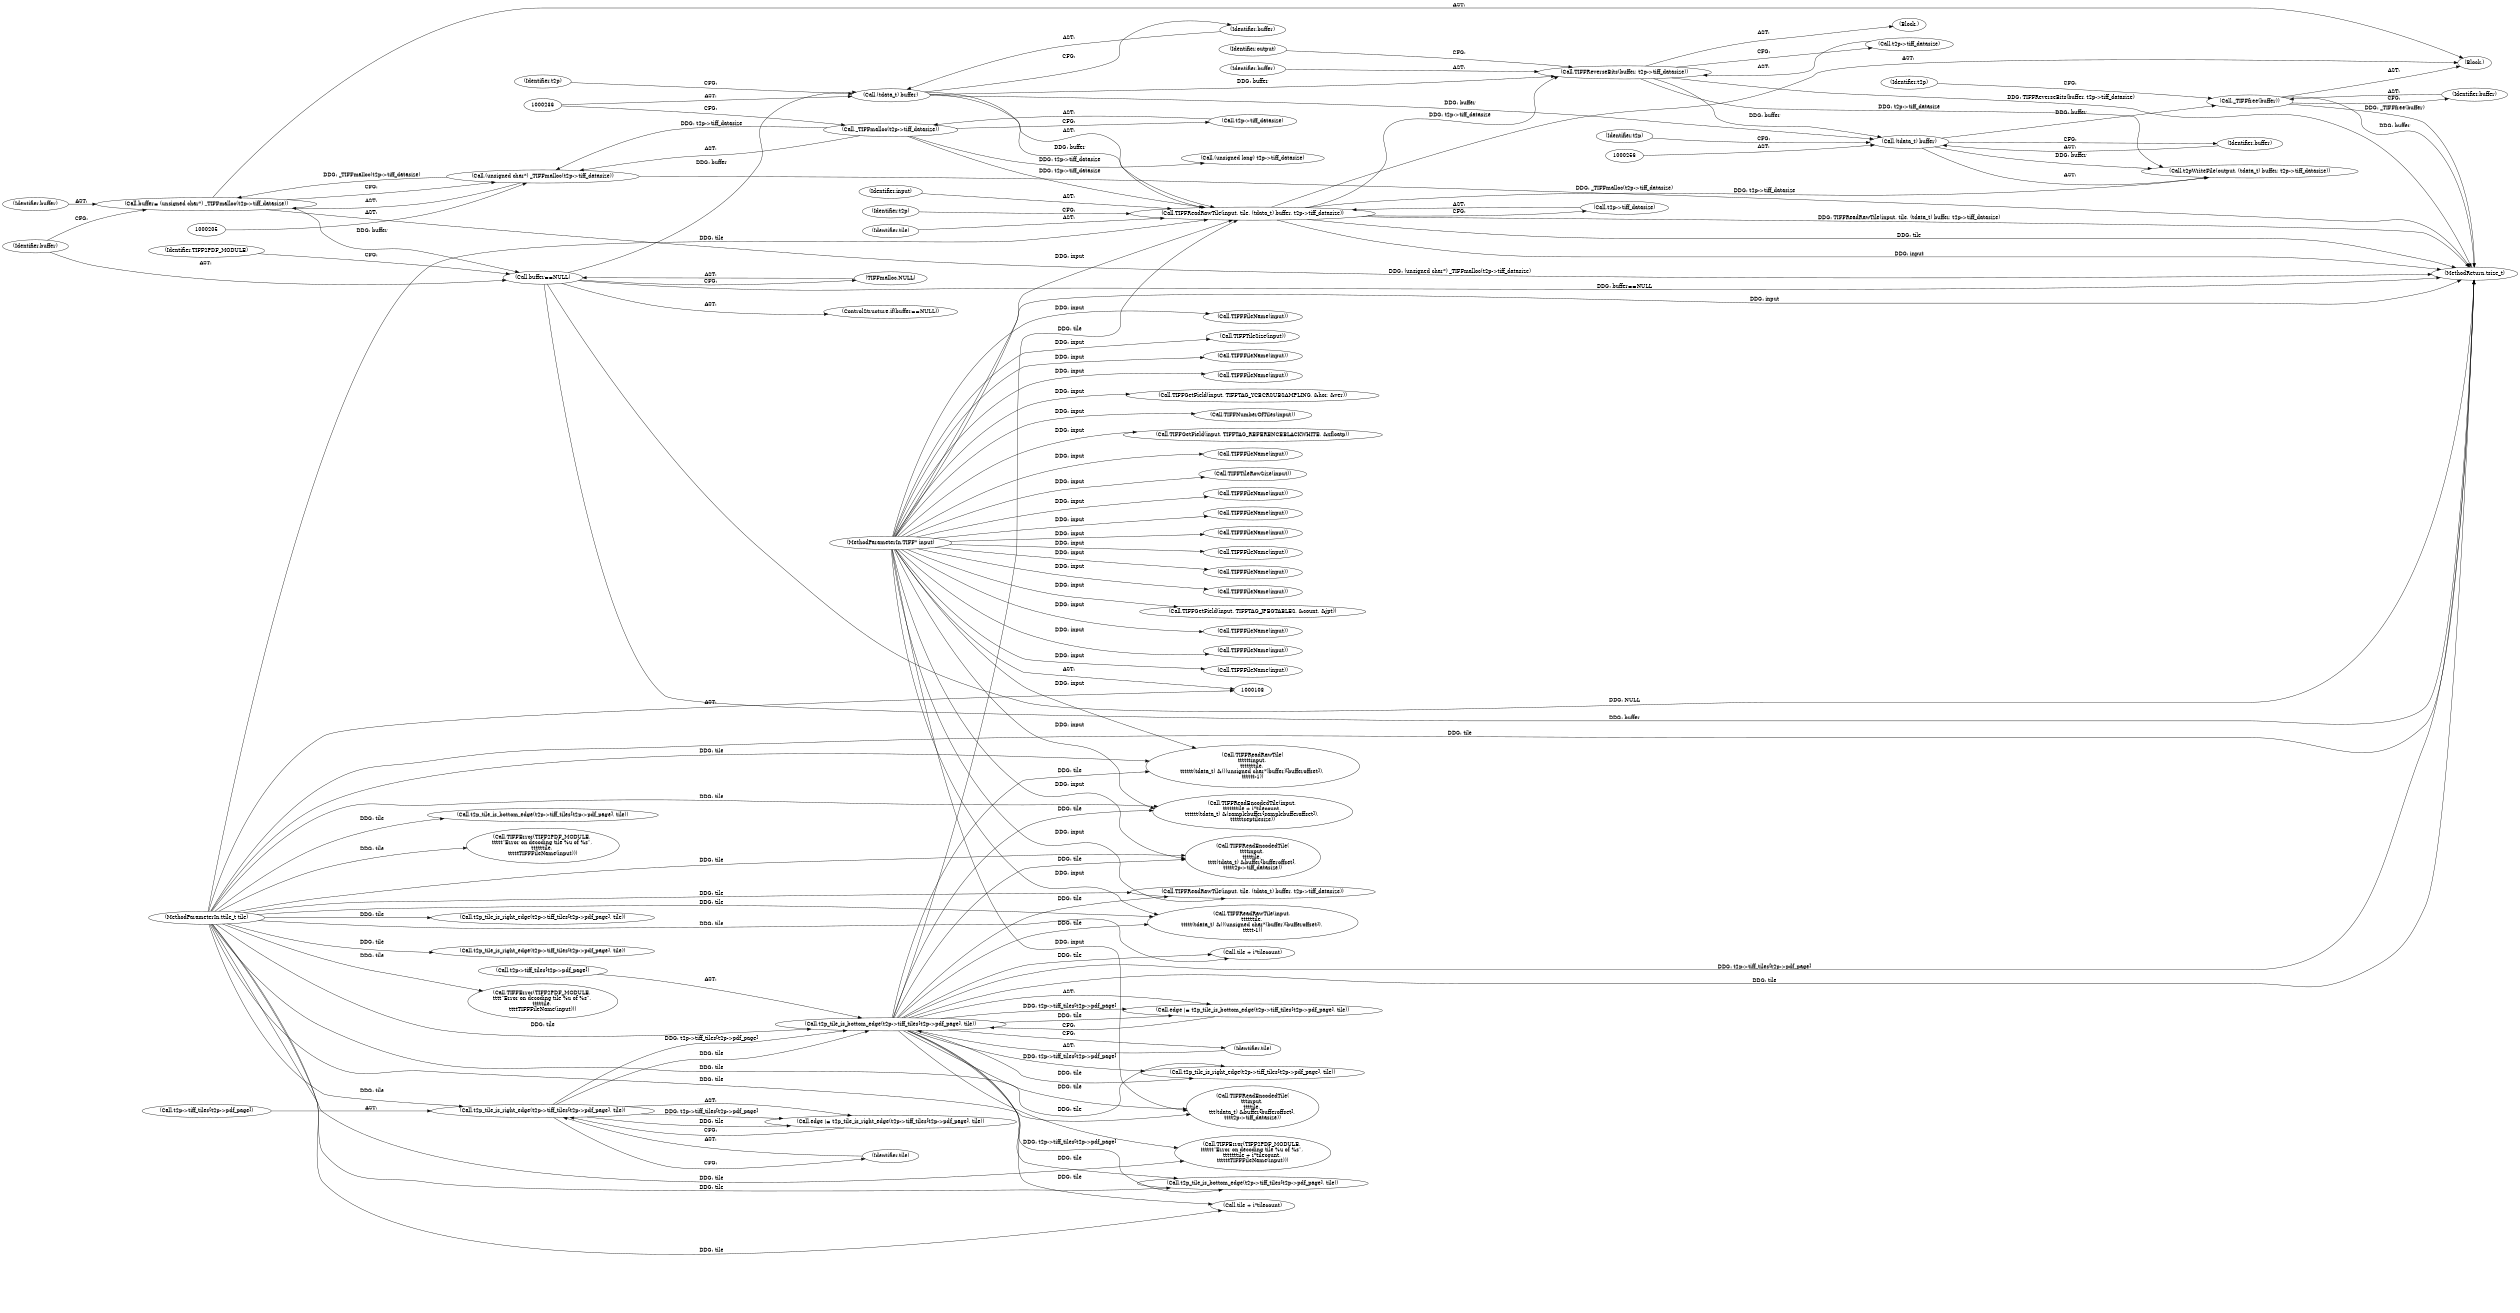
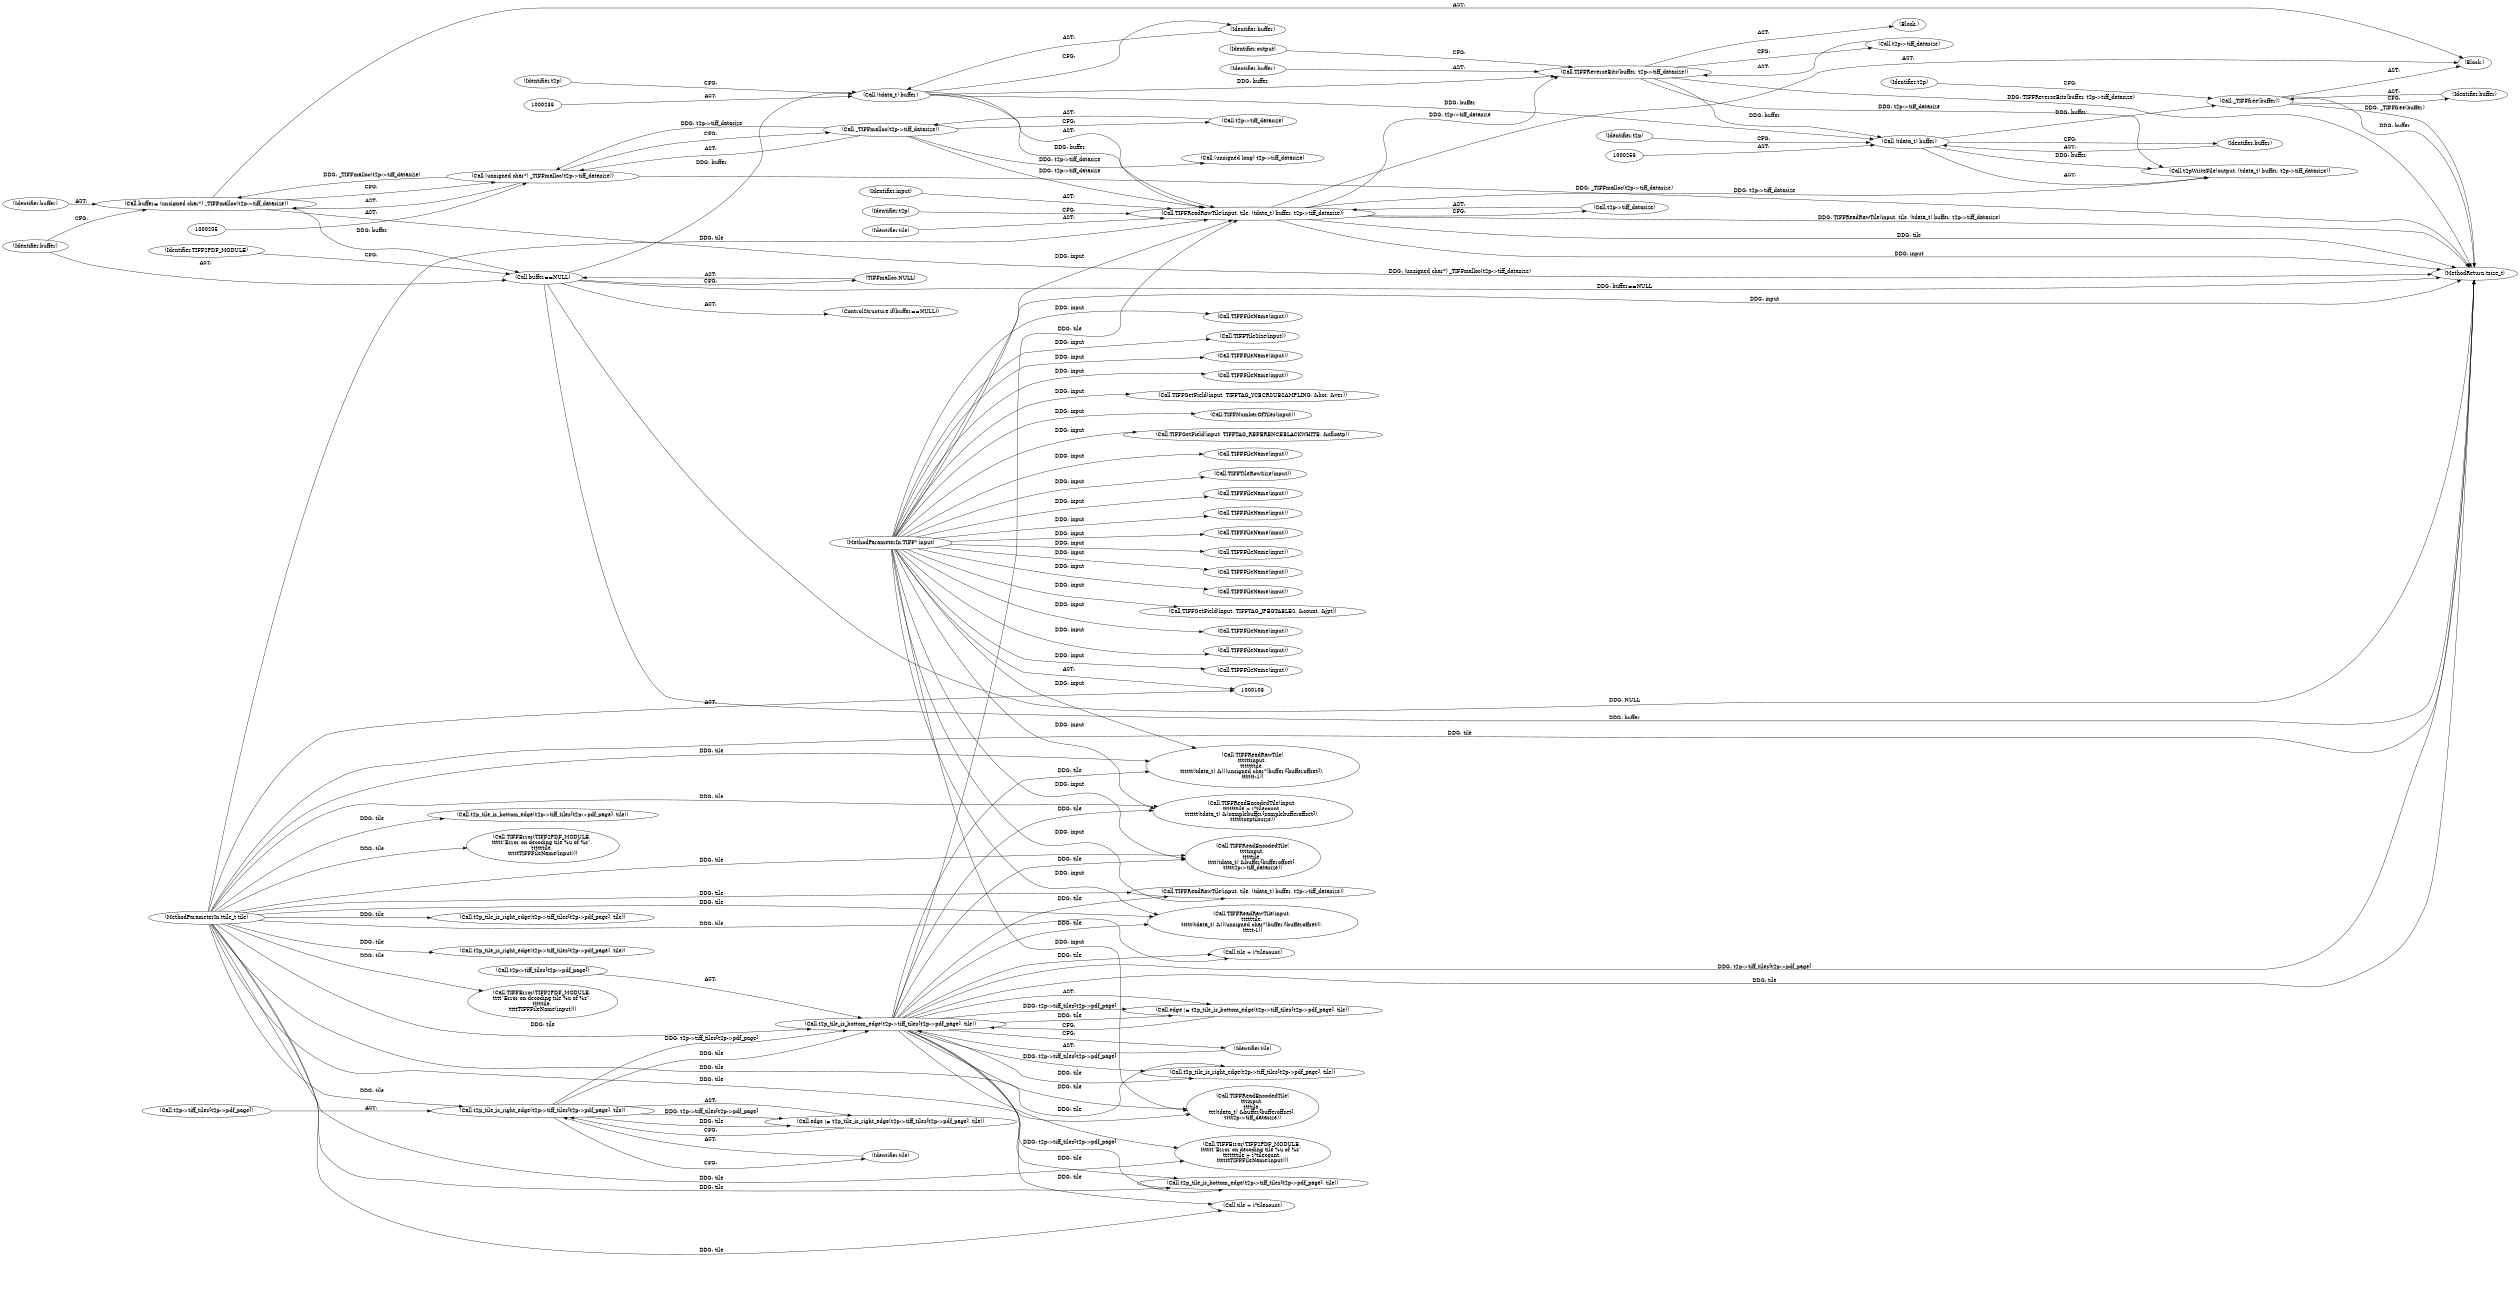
edge "1000236" -> "(Call,_TIFFmalloc(t2p->tiff_datasize))": now "(Call,(unsigned char*) _TIFFmalloc(t2p->tiff_datasize))" -> "(Call,_TIFFmalloc(t2p->tiff_datasize))"
